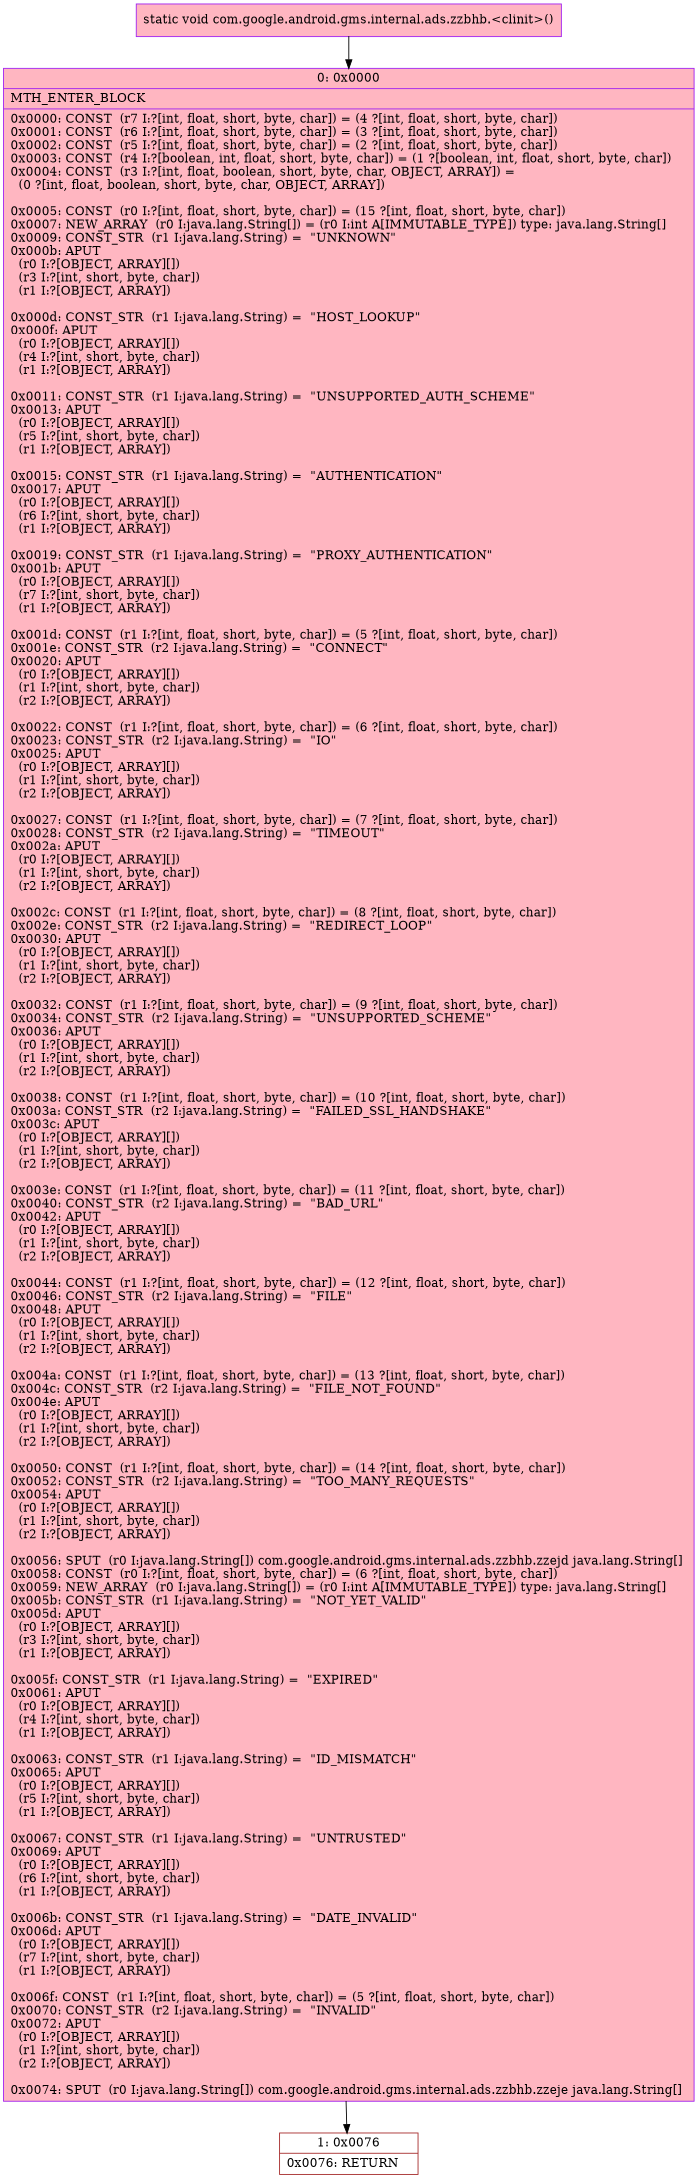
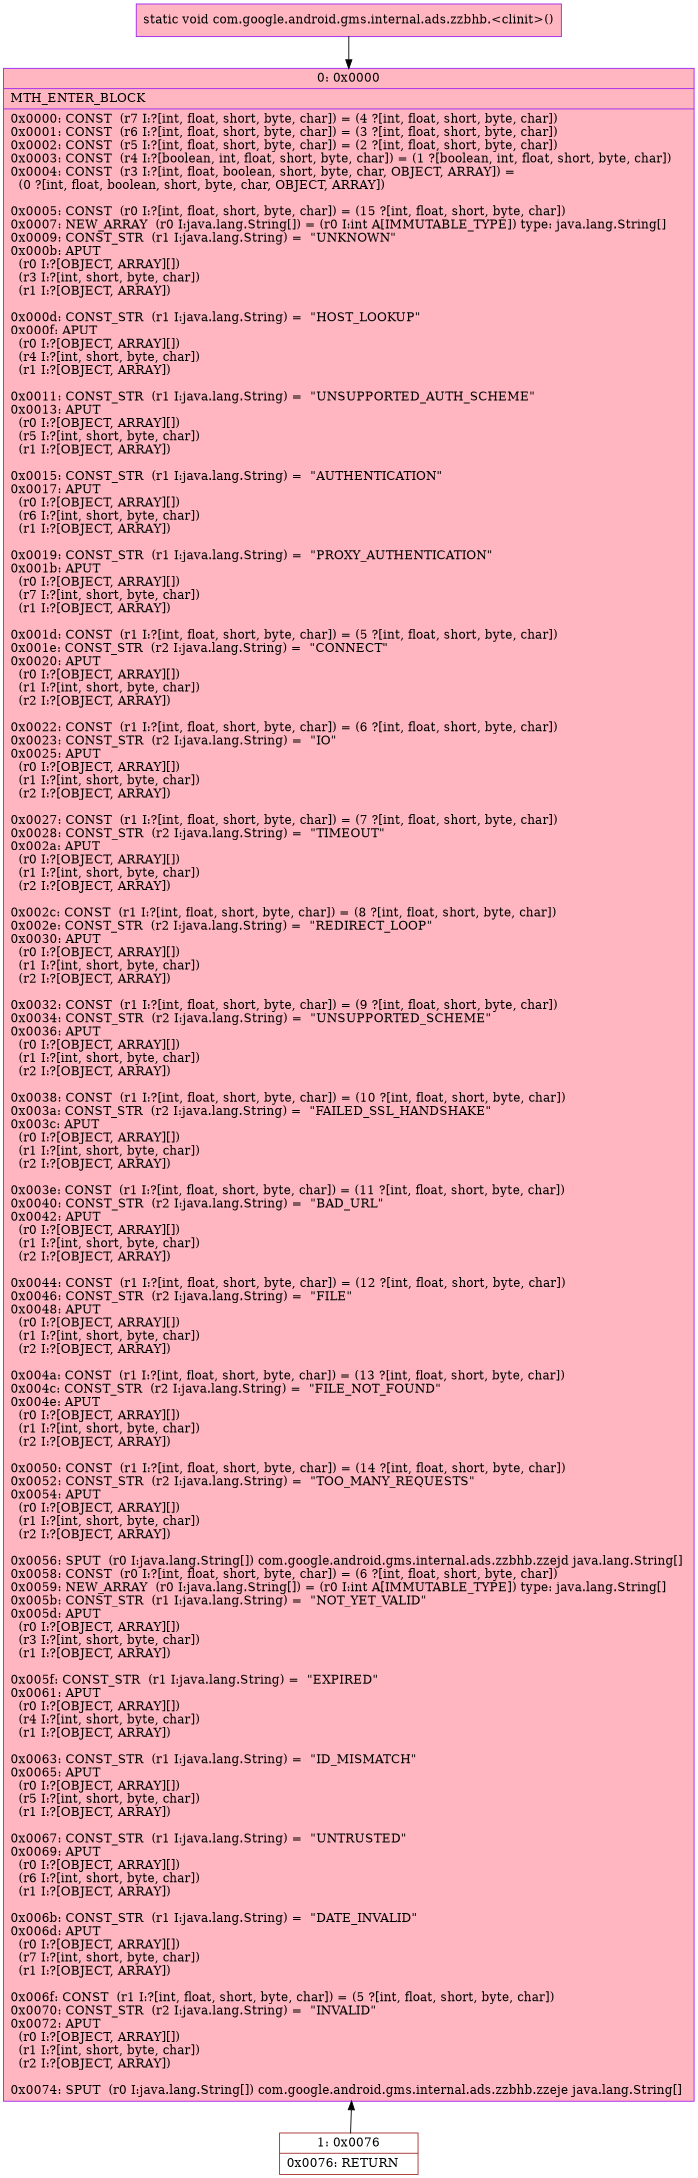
edge "0: 0x0000" -> "1: 0x0076": reversed
